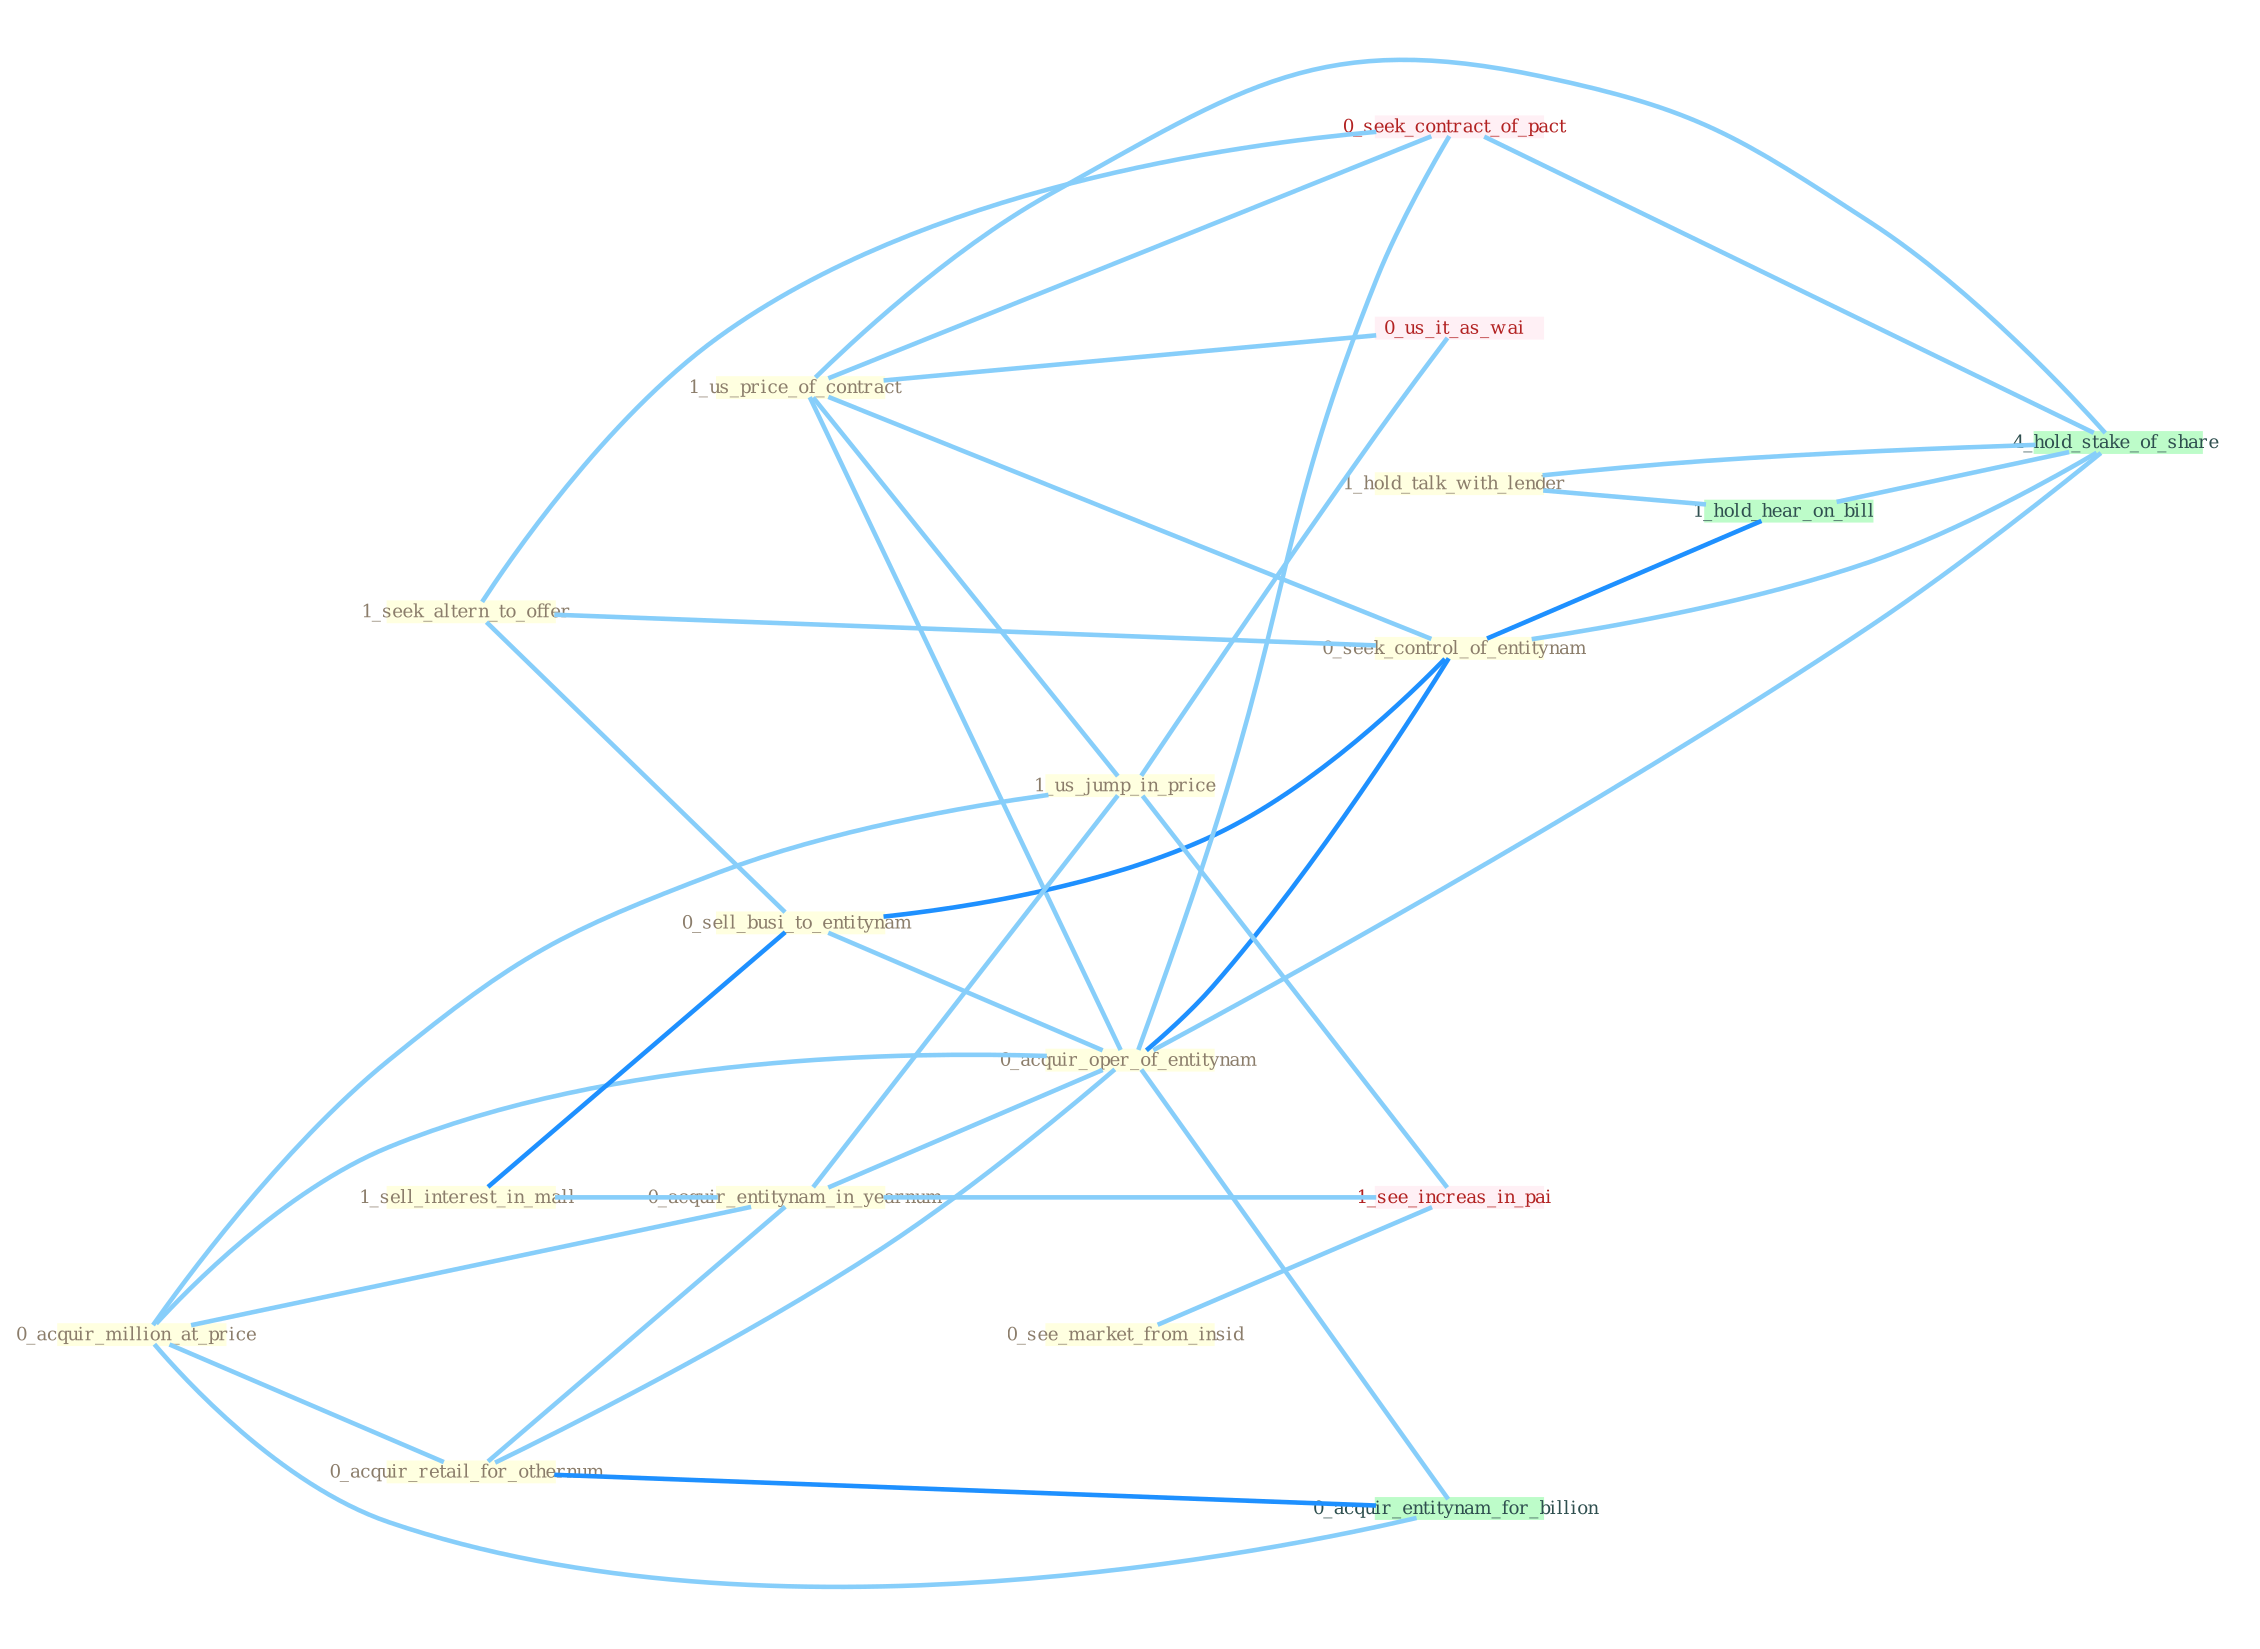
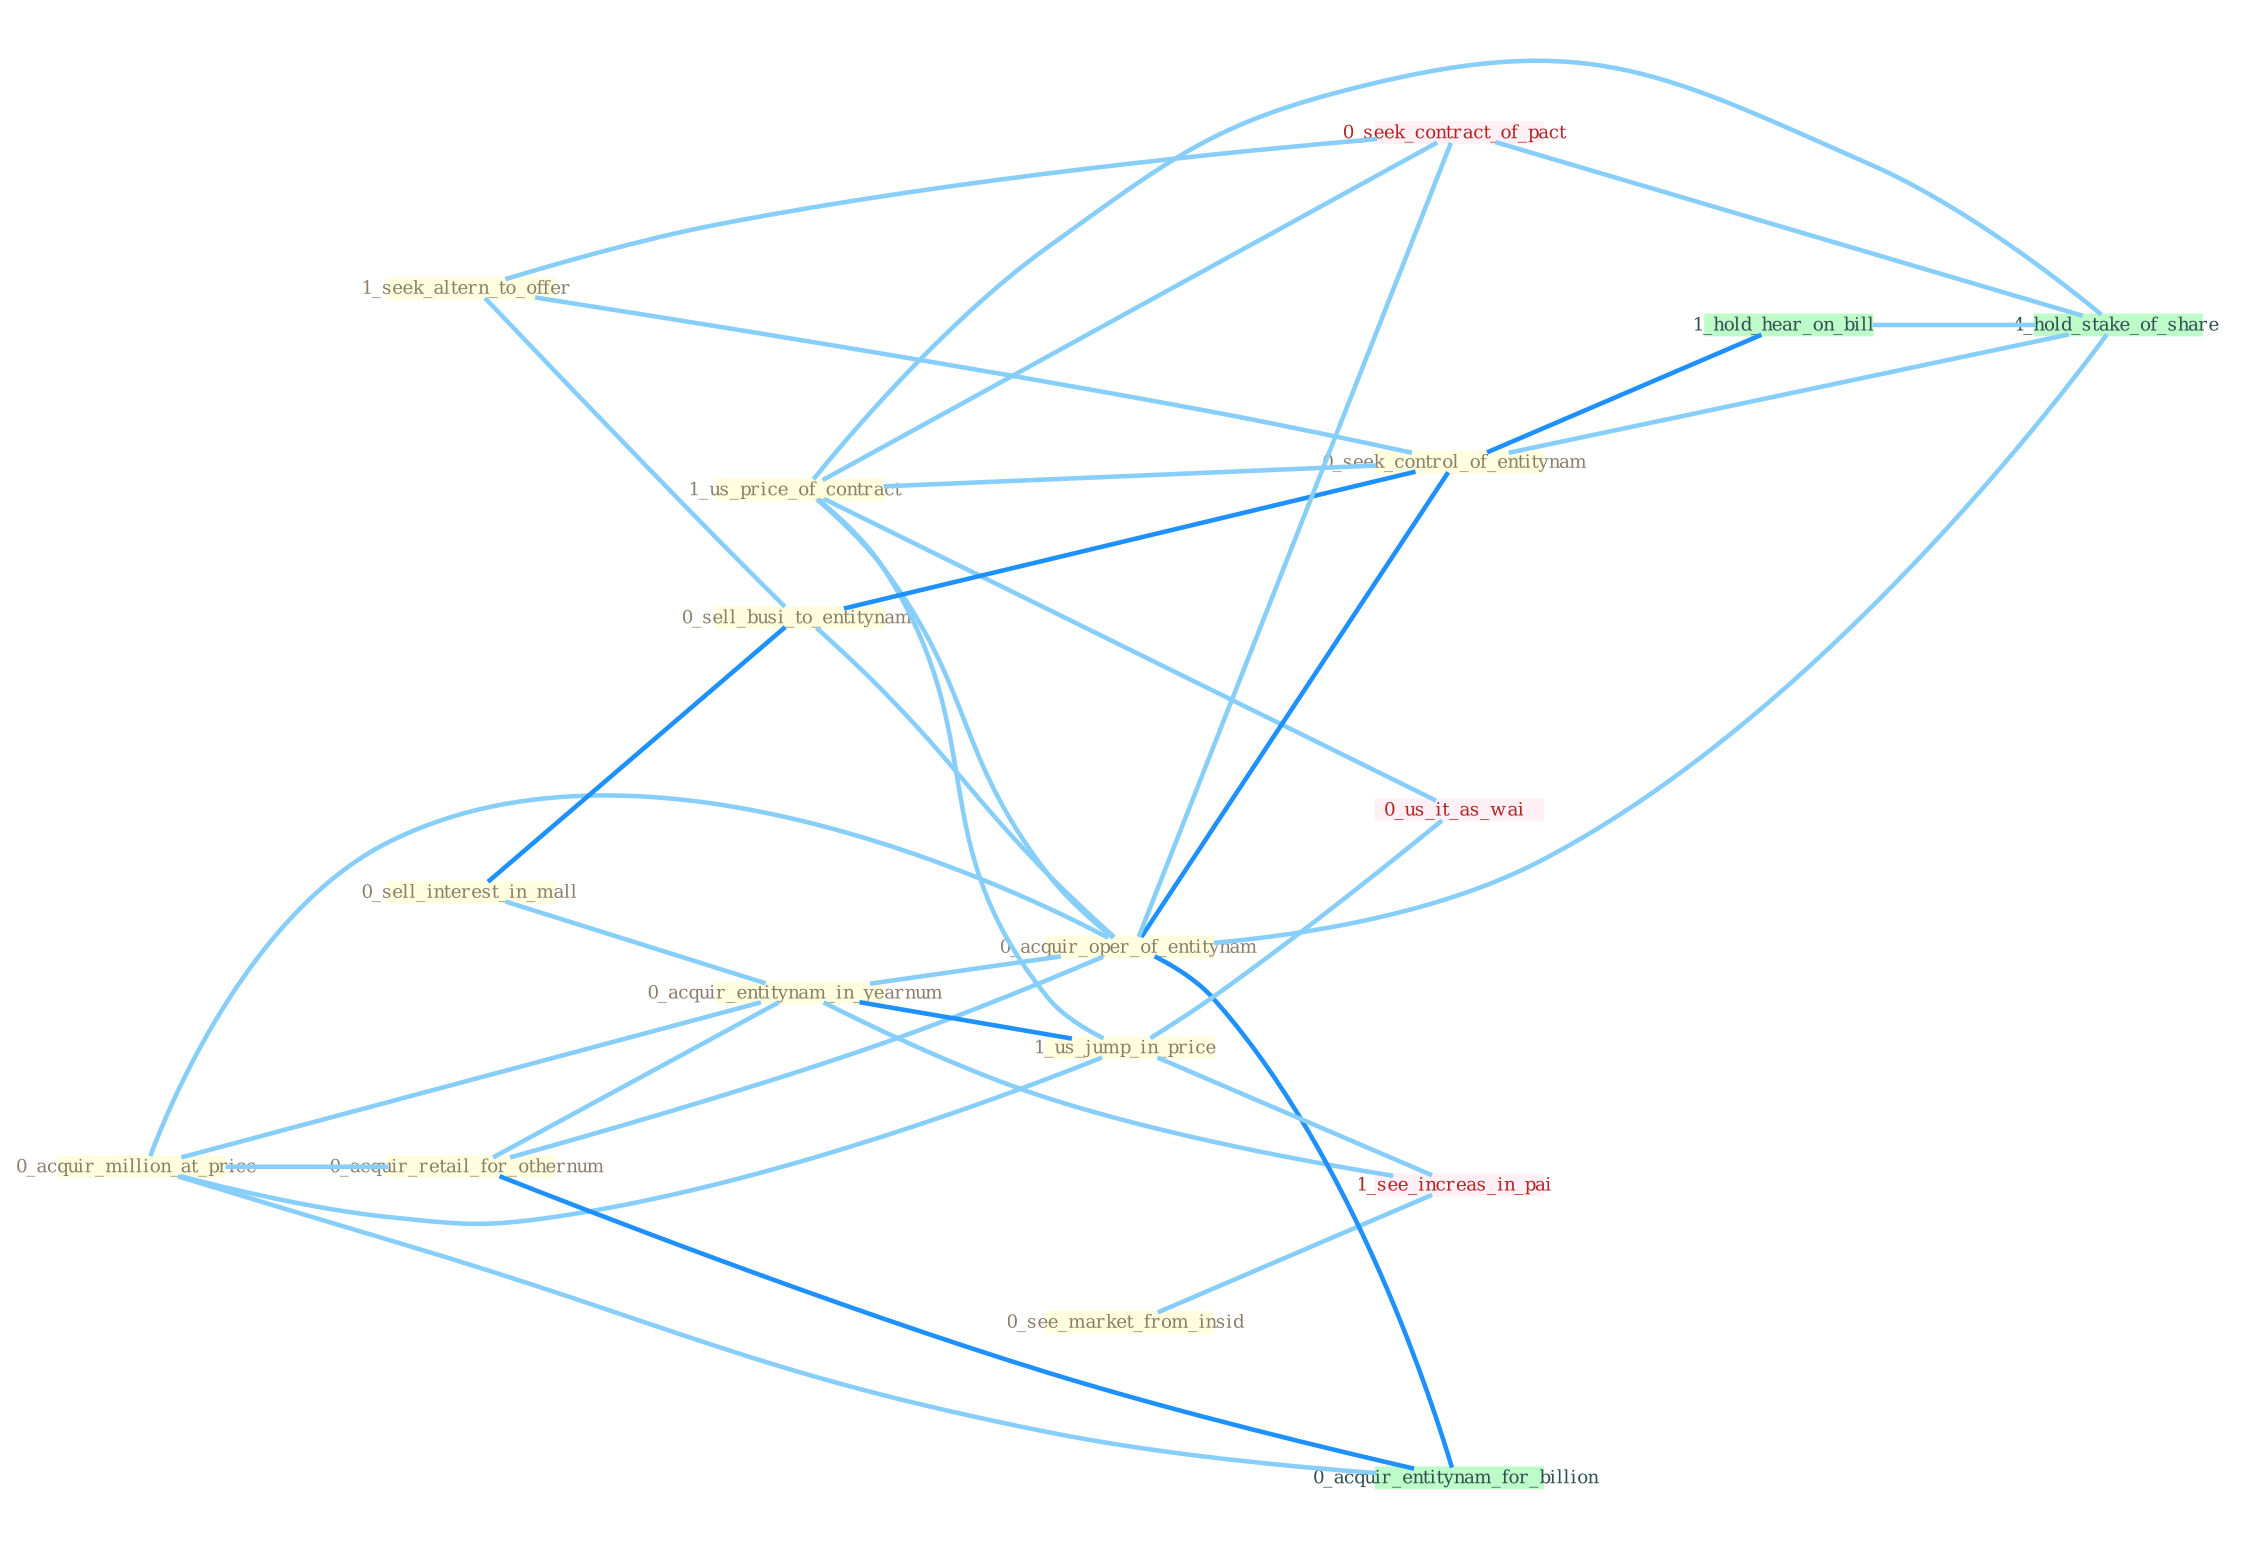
node "1_hold_talk_with_lender": removed
edge "1_us_jump_in_price" -- "0_acquir_entitynam_in_yearnum": color #87cefa -> #1e90ff
node "1_sell_interest_in_mall": label "1_sell_interest_in_mall" -> "0_sell_interest_in_mall"
edge "0_acquir_oper_of_entitynam" -- "0_acquir_entitynam_for_billion": color #87cefa -> #1e90ff
